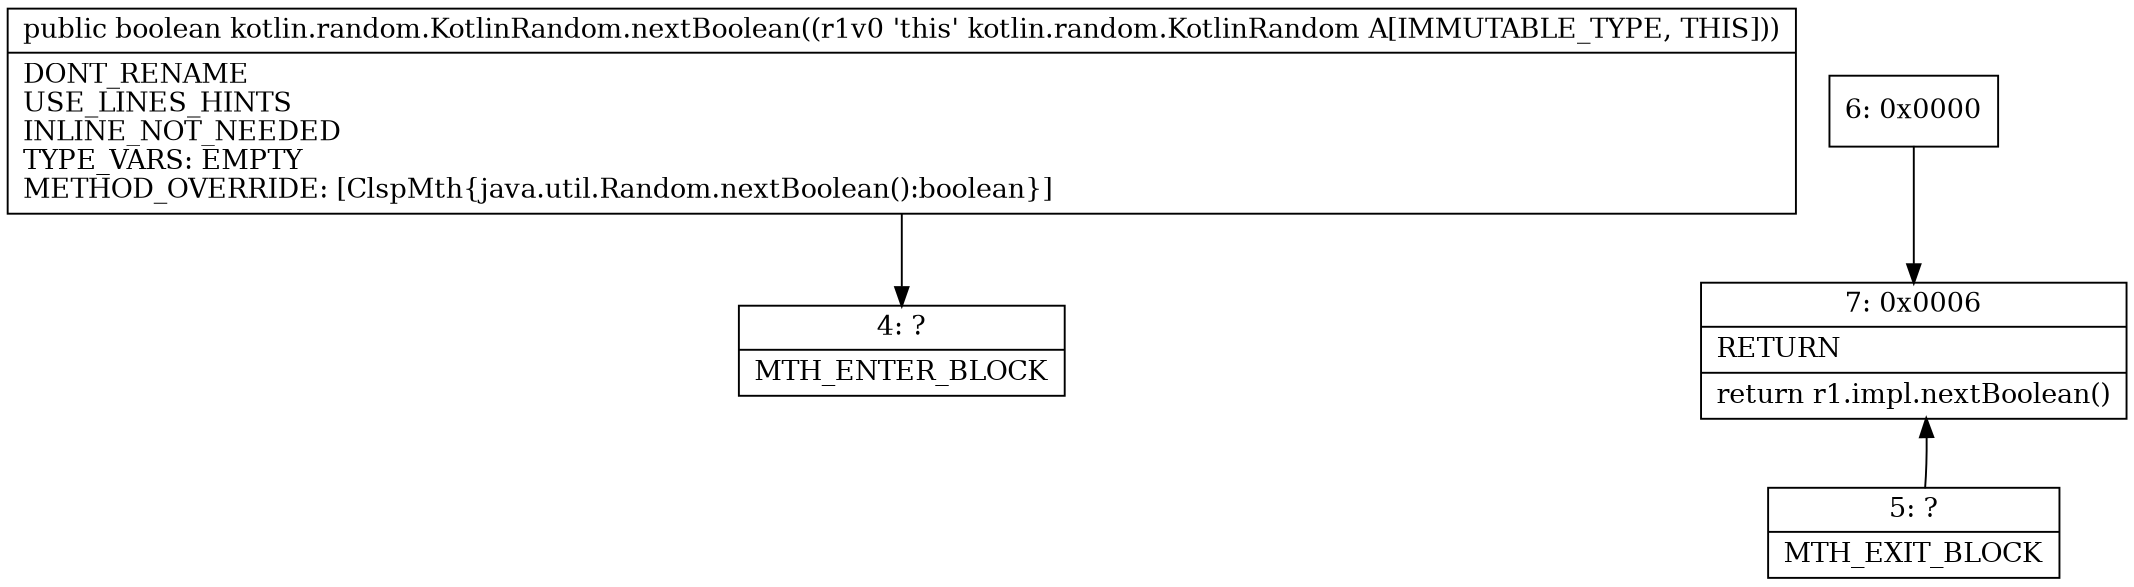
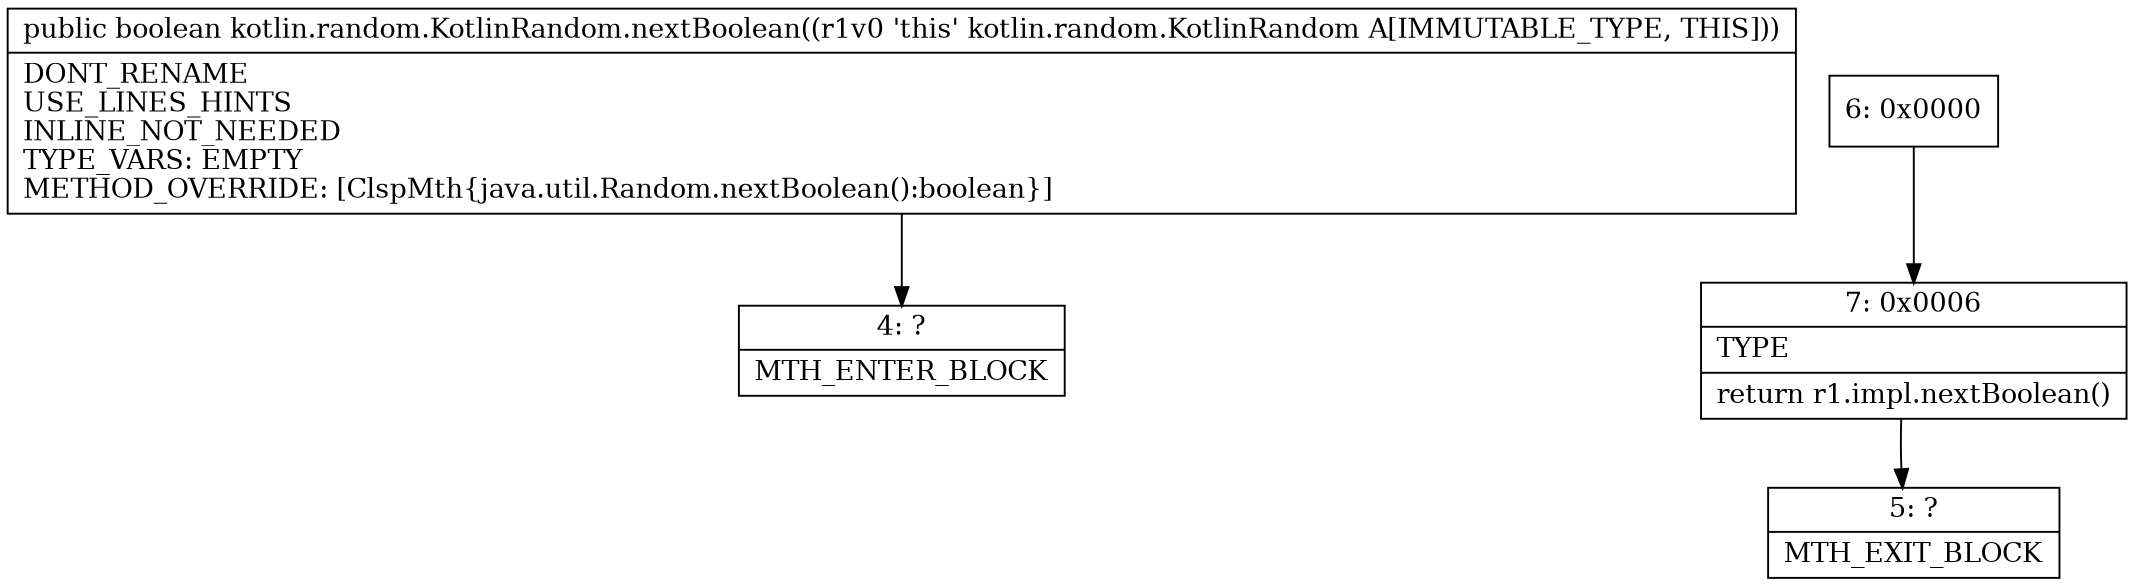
node "7: 0x0006": text "RETURN" -> "TYPE"
edge "5: ?" -> "7: 0x0006": reversed
